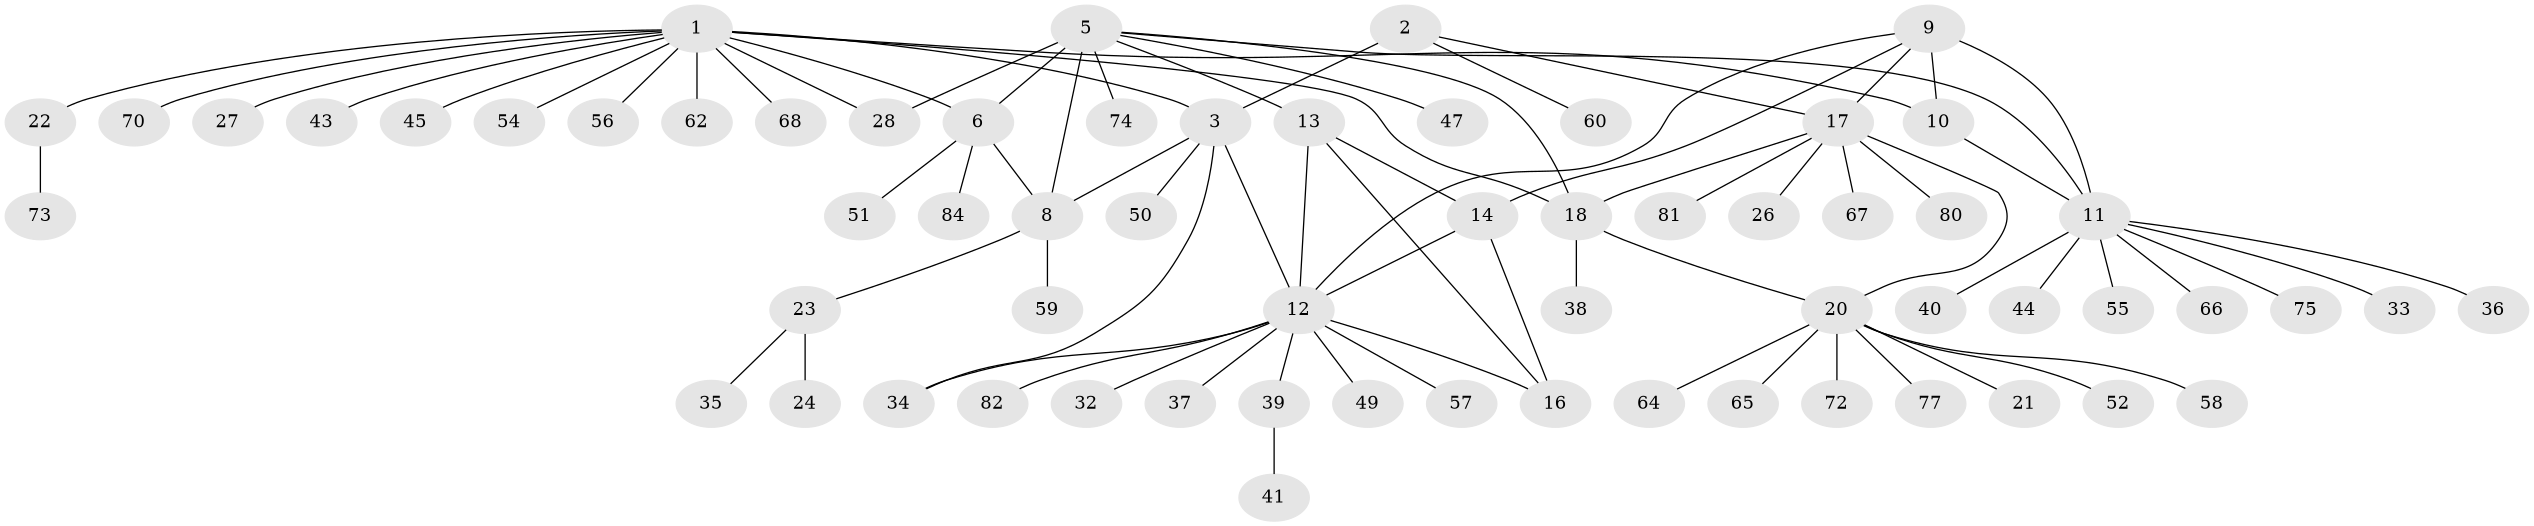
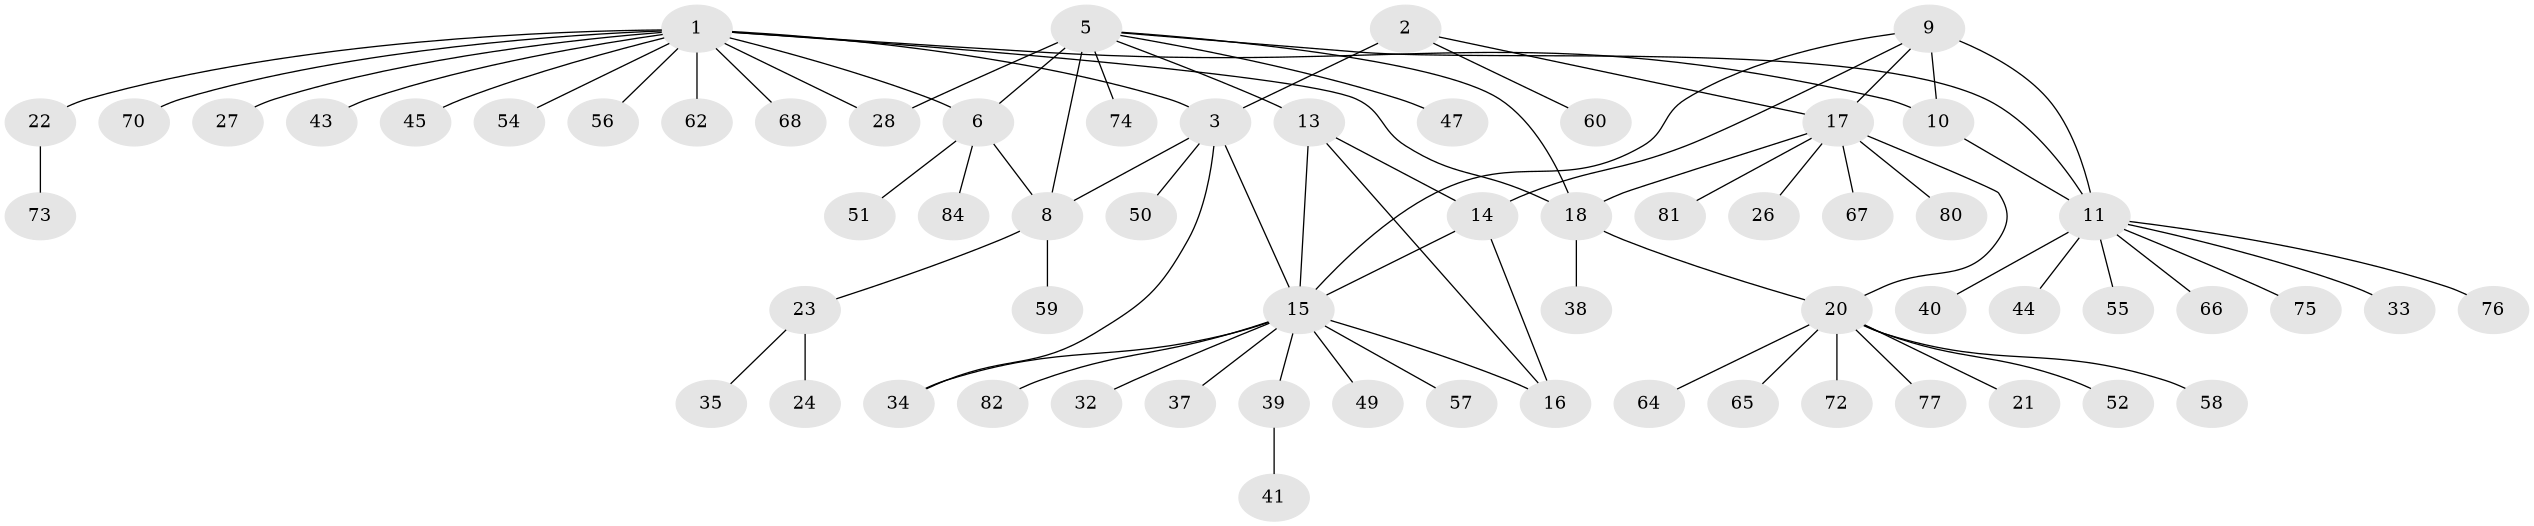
node "12": label "12" -> "15"
node "36": label "36" -> "76"
